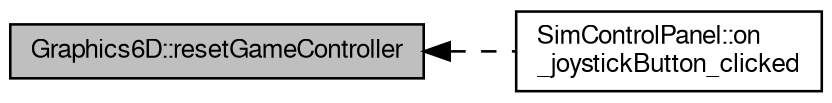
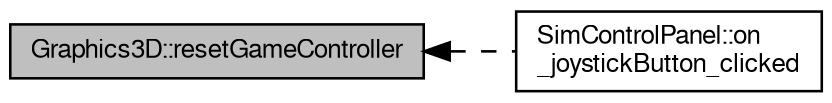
node "Graphics6D::resetGameController": label "Graphics6D::resetGameController" -> "Graphics3D::resetGameController"
